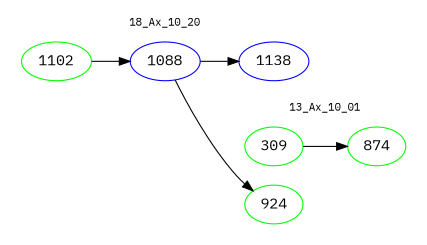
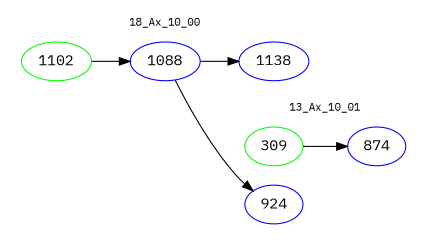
cluster "18_Ax_10_20": label "18_Ax_10_20" -> "18_Ax_10_00"
node "874": color green -> blue
node "924": color green -> blue
